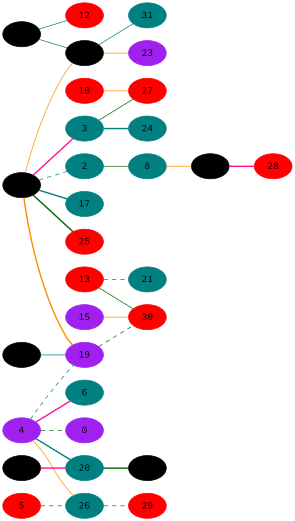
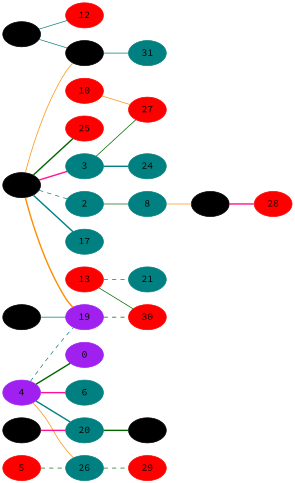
node "23": removed
node "15": removed
edge "4" -- "0": style dashed -> bold
